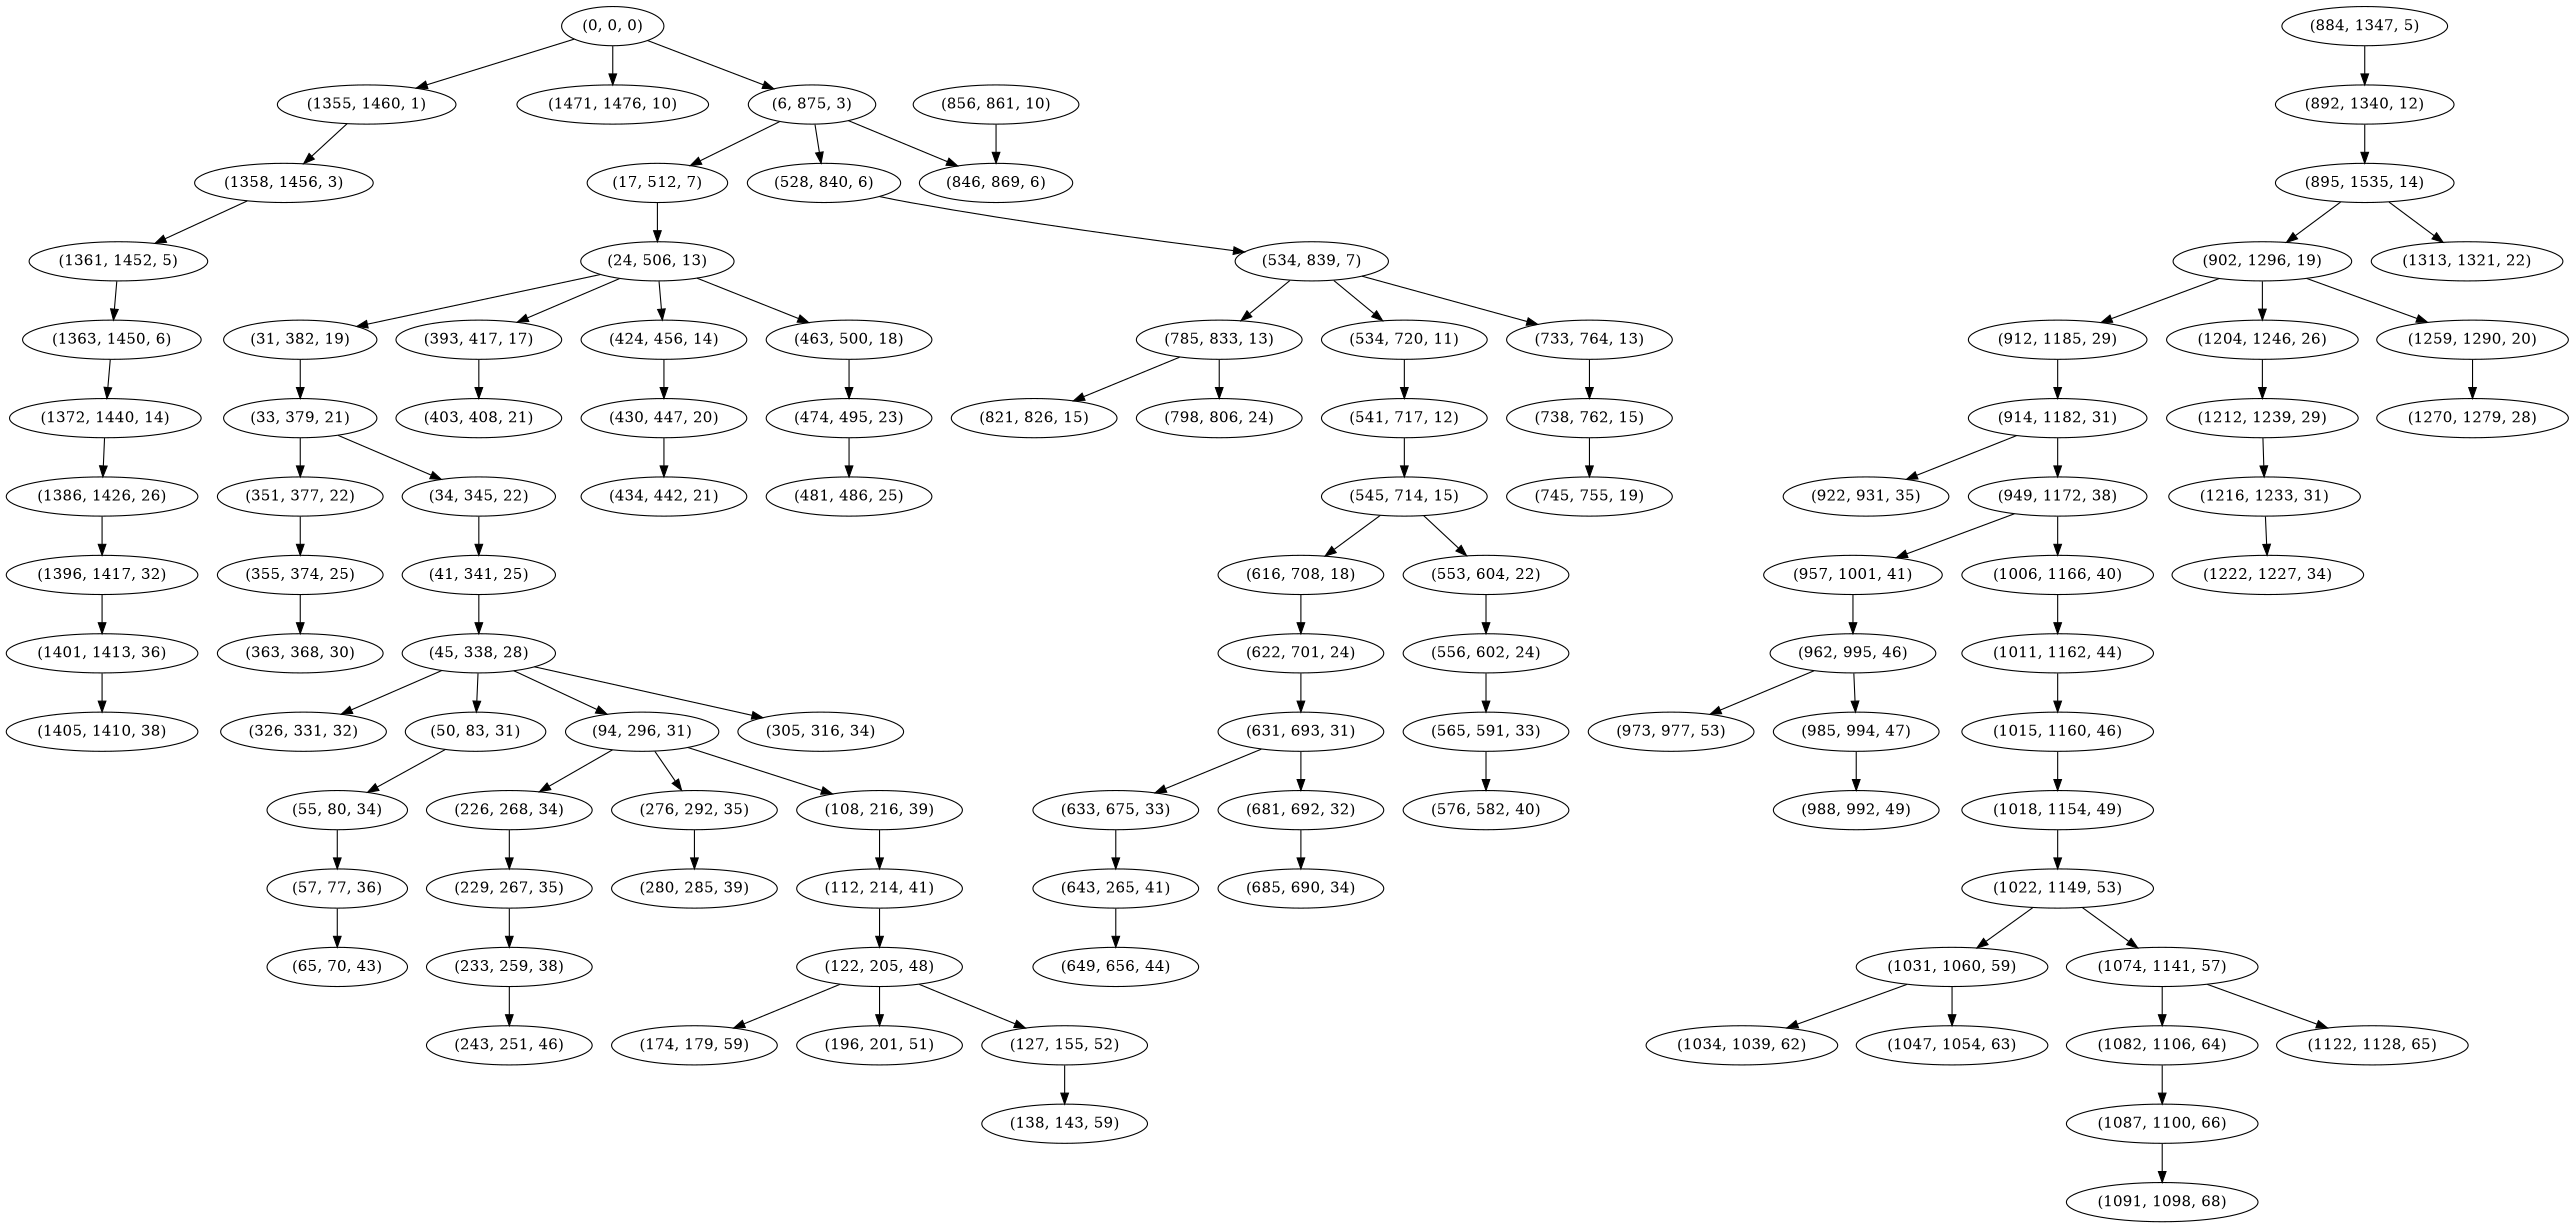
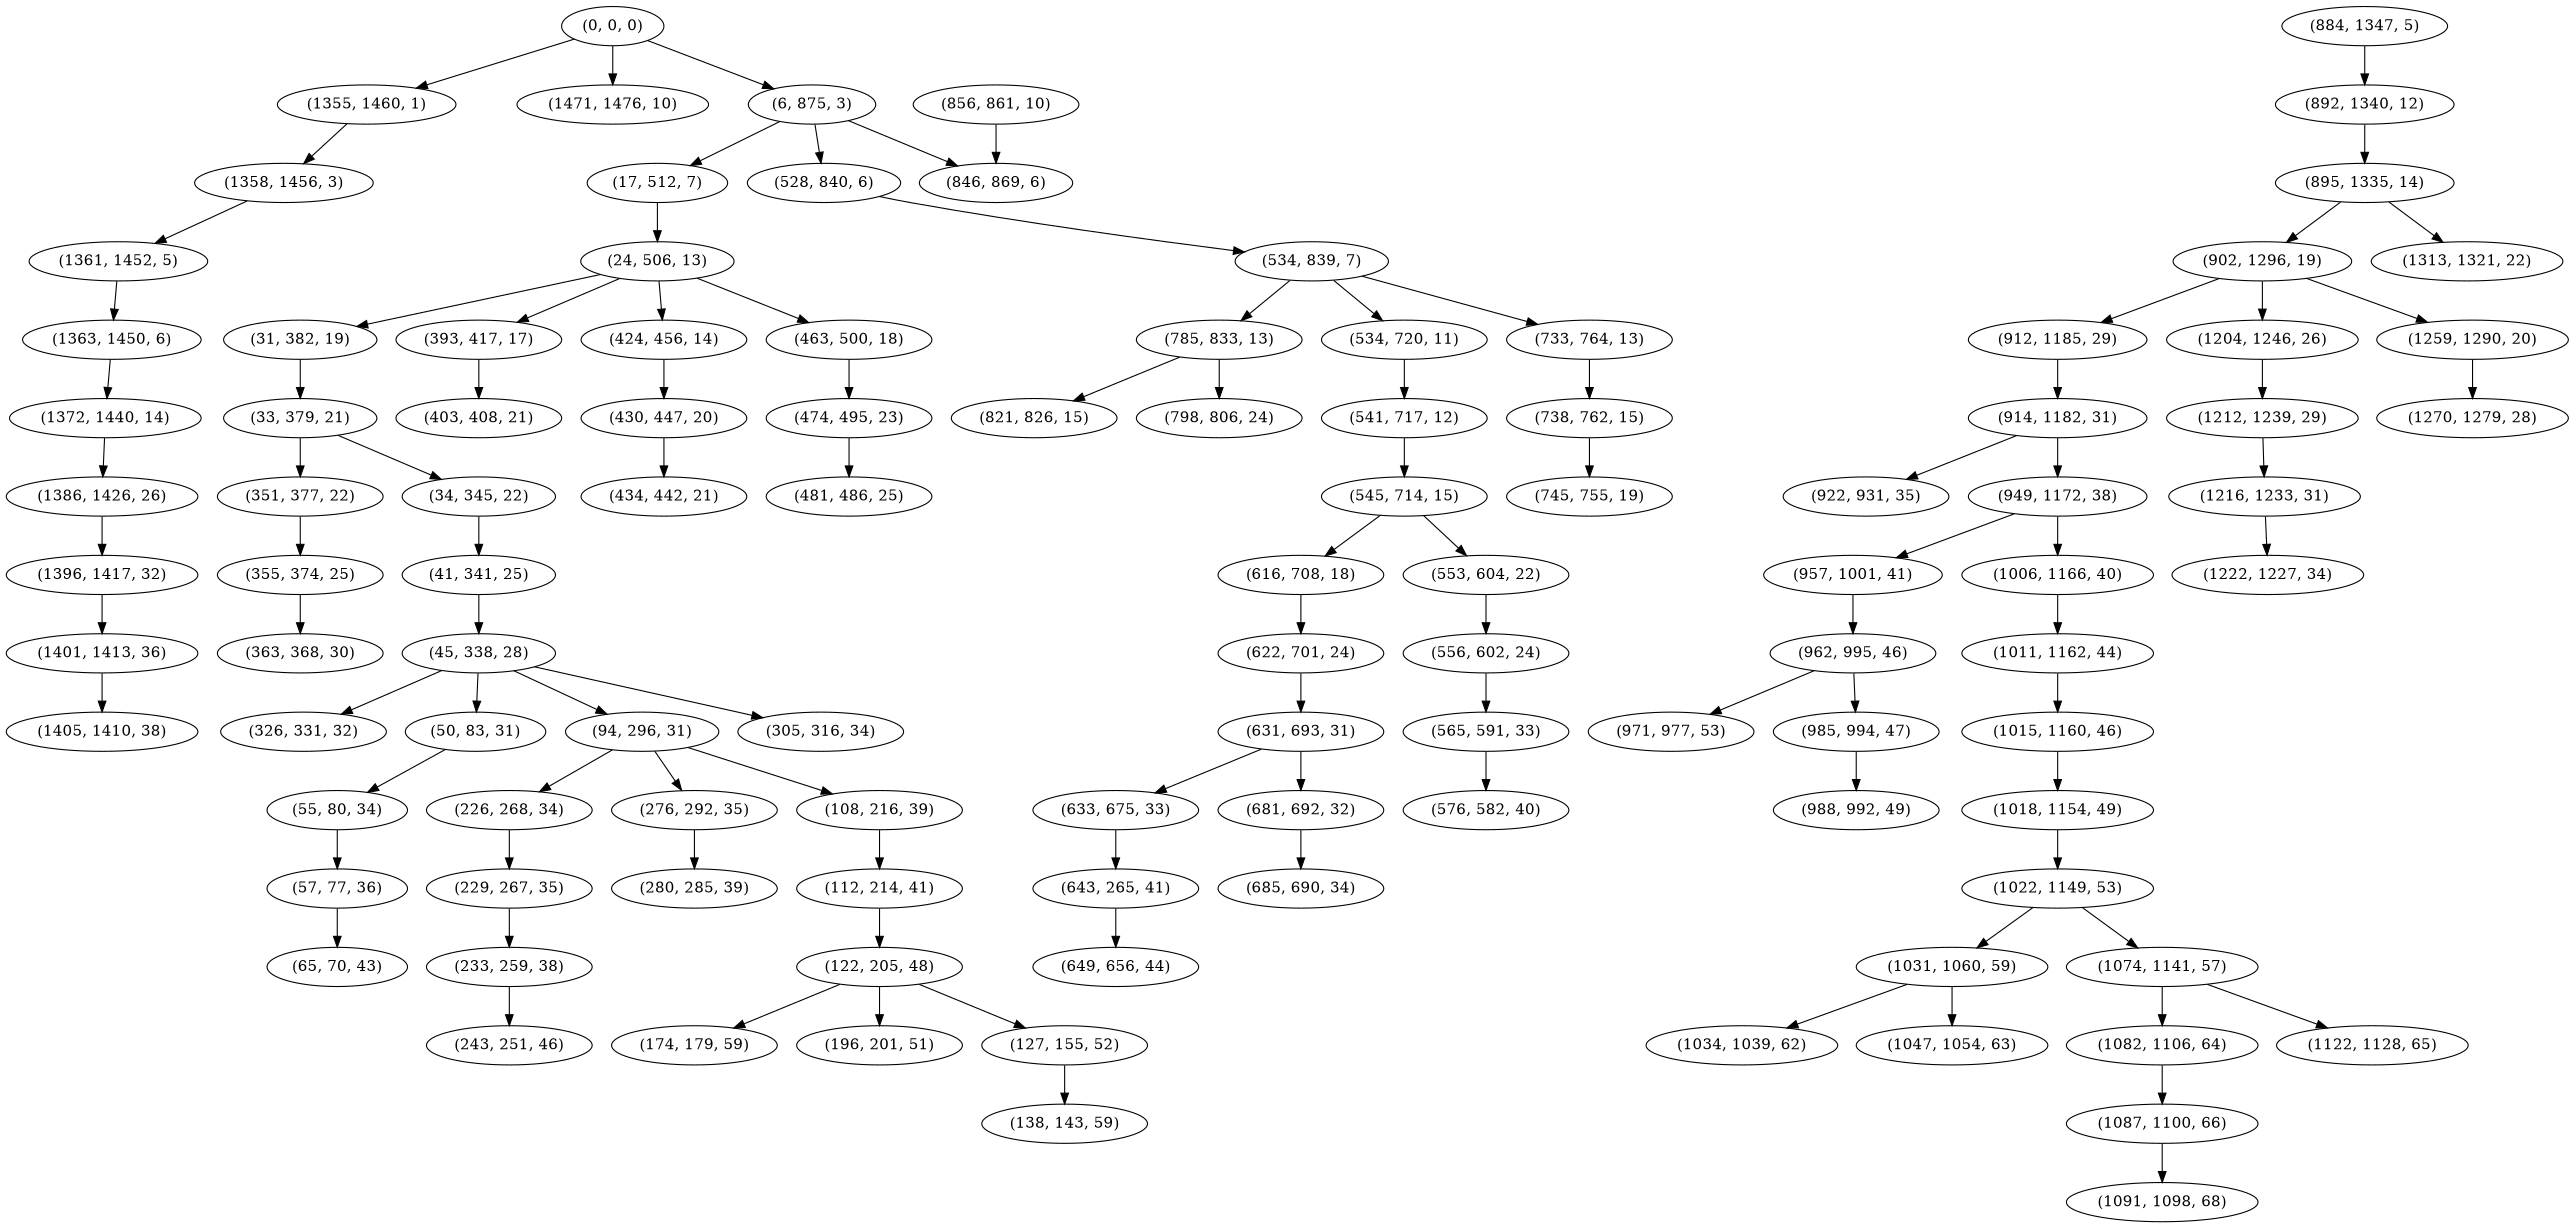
node "(895, 1535, 14)": label "(895, 1535, 14)" -> "(895, 1335, 14)"
node "(973, 977, 53)": label "(973, 977, 53)" -> "(971, 977, 53)"
